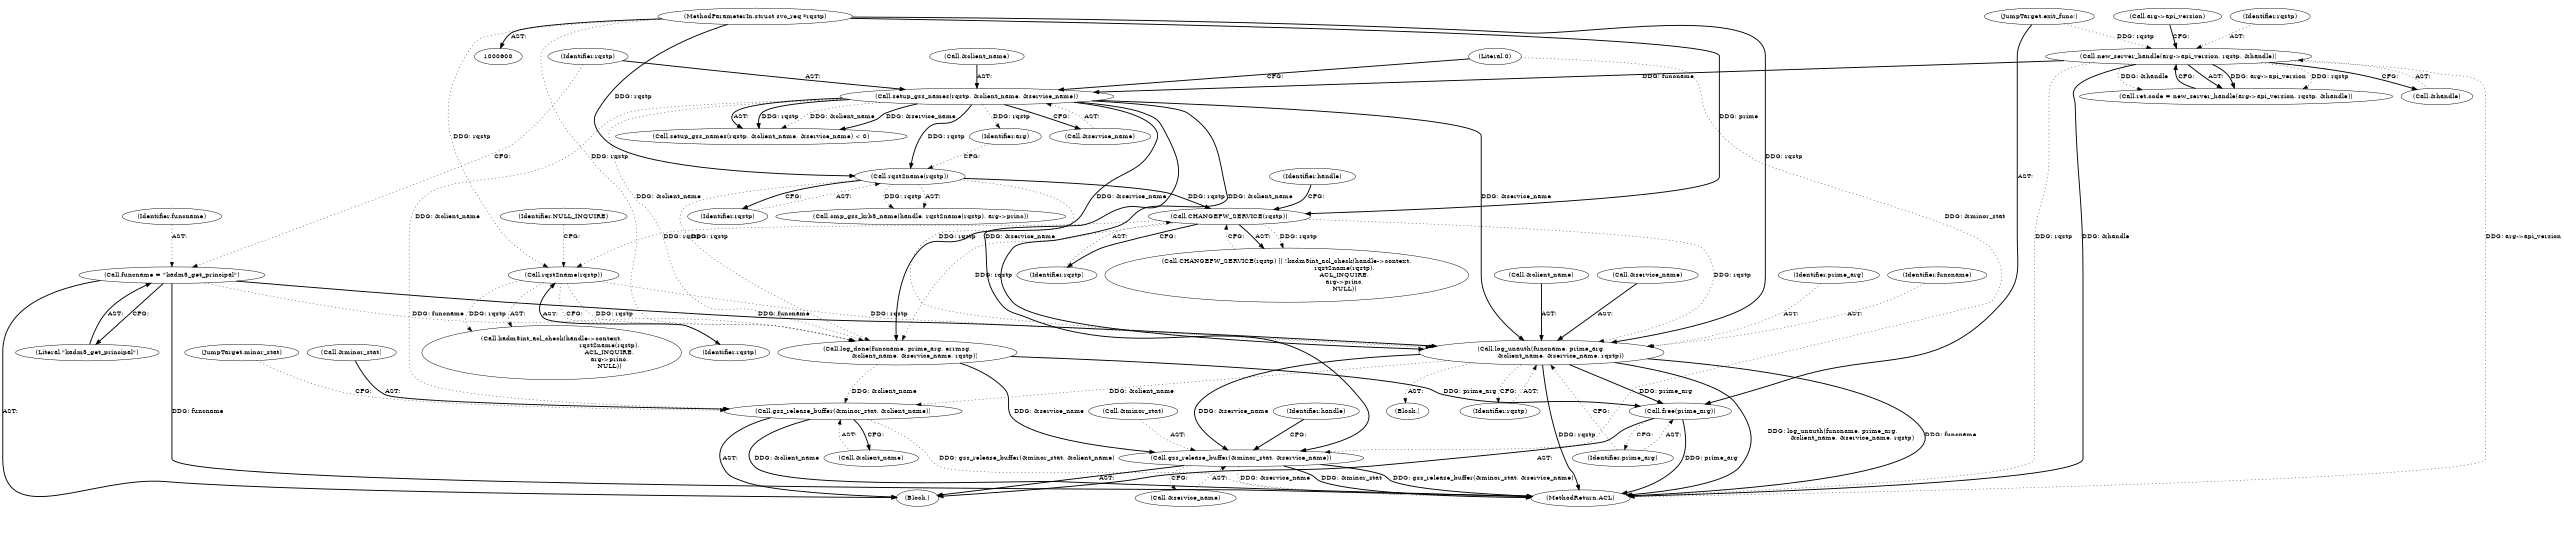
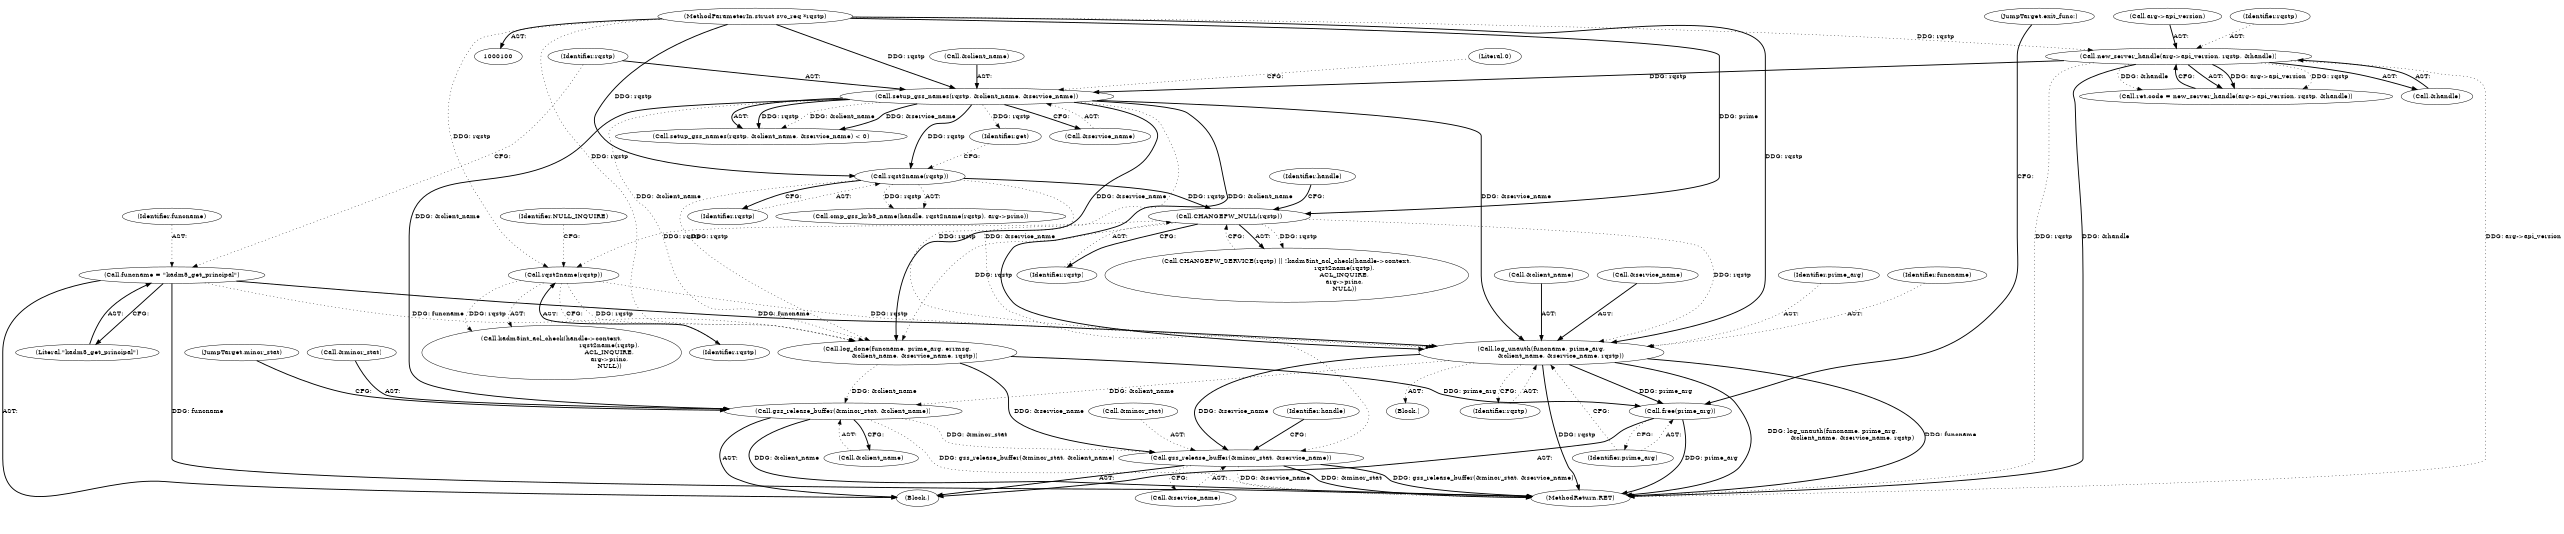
edge "(JumpTarget,exit_func:)" -> "(Call,new_server_handle(arg->api_version, rqstp, &handle))": now "(MethodParameterIn,struct svc_req *rqstp)" -> "(Call,new_server_handle(arg->api_version, rqstp, &handle))"
edge "(Call,arg->api_version)" -> "(Call,new_server_handle(arg->api_version, rqstp, &handle))": label "CFG: " -> "AST: "
node "1000600": label "1000600" -> "1000100"
edge "(MethodParameterIn,struct svc_req *rqstp)" -> "(Call,setup_gss_names(rqstp, &client_name, &service_name))": added, label "DDG: rqstp"
edge "(Call,&handle)" -> "(Call,new_server_handle(arg->api_version, rqstp, &handle))": style dotted -> bold
edge "(Literal,0)" -> "(Call,setup_gss_names(rqstp, &client_name, &service_name))": style bold -> dotted
edge "(Call,new_server_handle(arg->api_version, rqstp, &handle))" -> "(Call,setup_gss_names(rqstp, &client_name, &service_name))": label "DDG: funcname" -> "DDG: rqstp"
edge "(Call,new_server_handle(arg->api_version, rqstp, &handle))" -> "(Call,&handle)": label "CFG: " -> "AST: "
node "(Identifier,arg)": label "(Identifier,arg)" -> "(Identifier,get)"
edge "(JumpTarget,exit_func:)" -> "(Call,free(prime_arg))": label "AST: " -> "CFG: "
node "(Call,CHANGEPW_SERVICE(rqstp))": label "(Call,CHANGEPW_SERVICE(rqstp))" -> "(Call,CHANGEPW_NULL(rqstp))"
edge "(Call,setup_gss_names(rqstp, &client_name, &service_name))" -> "(Call,gss_release_buffer(&minor_stat, &client_name))": style dotted -> bold
edge "(Call,setup_gss_names(rqstp, &client_name, &service_name))" -> "(Call,gss_release_buffer(&minor_stat, &service_name))": style bold -> dotted
edge "(Literal,0)" -> "(Call,gss_release_buffer(&minor_stat, &service_name))": now "(Call,gss_release_buffer(&minor_stat, &client_name))" -> "(Call,gss_release_buffer(&minor_stat, &service_name))"
edge "(JumpTarget,minor_stat)" -> "(Call,gss_release_buffer(&minor_stat, &client_name))": style dotted -> bold
node "(MethodReturn,ACL)": label "(MethodReturn,ACL)" -> "(MethodReturn,RET)"
